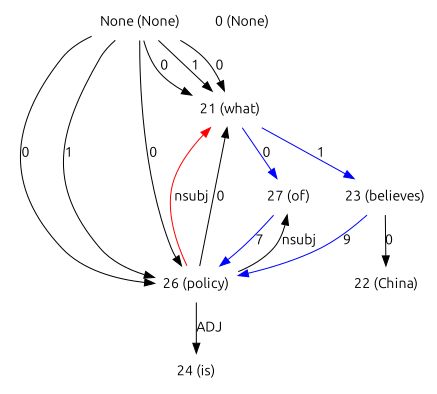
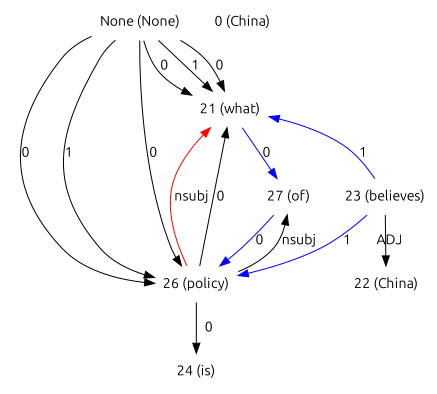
node "0 (None)": label "0 (None)" -> "0 (China)"
edge "21 (what)" -> "23 (believes)": reversed
edge "27 (of)" -> "26 (policy)": label "7" -> "0"
edge "23 (believes)" -> "26 (policy)": label "9" -> "1"
edge "23 (believes)" -> "22 (China)": label "0" -> "ADJ"
edge "26 (policy)" -> "24 (is)": label "ADJ" -> "0"
